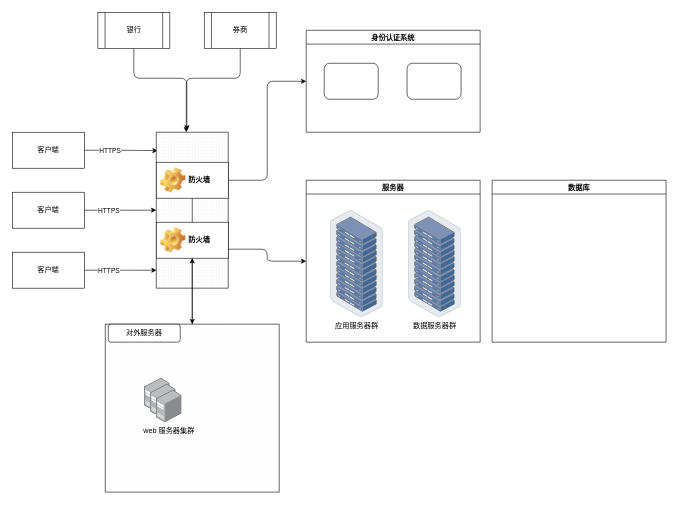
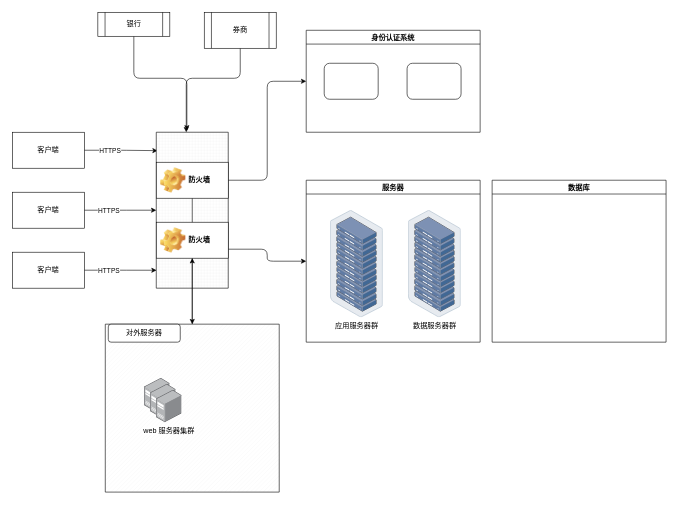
node "银行": size 72x36 -> 72x24
